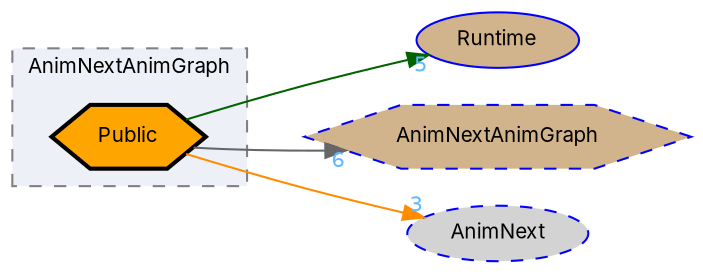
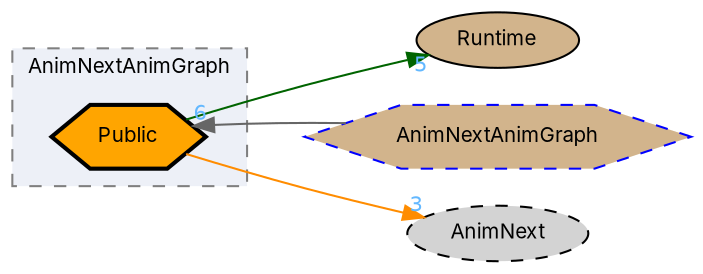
node "Runtime": color blue -> black
edge "Public" -> "AnimNextAnimGraph": reversed
node "AnimNext": color blue -> black
